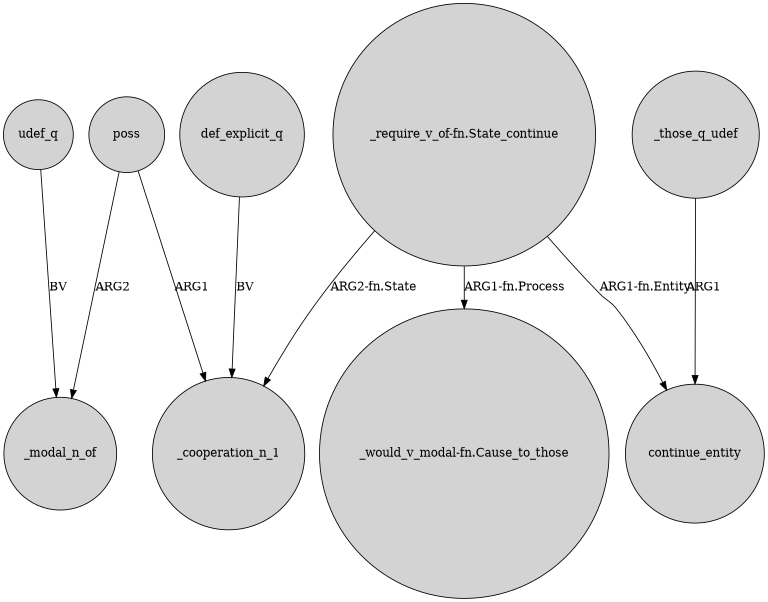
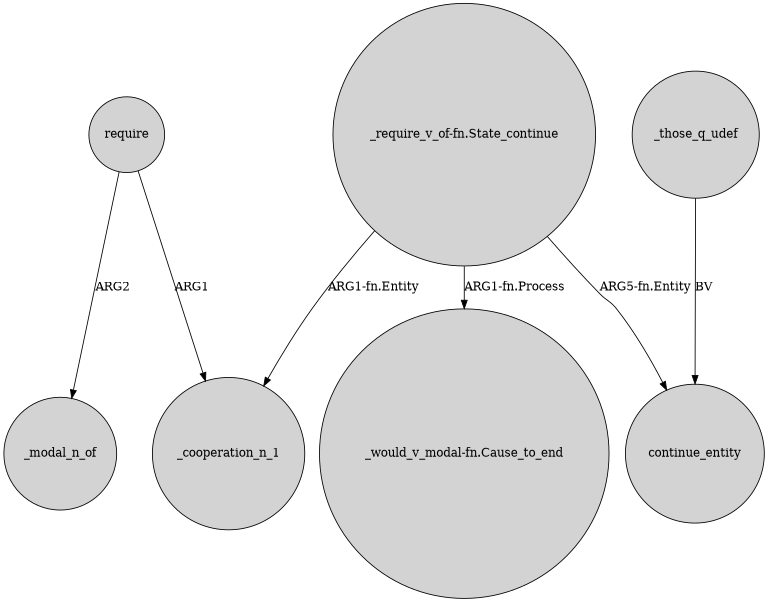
node "udef_q": removed
node "poss": label "poss" -> "require"
node "def_explicit_q": removed
edge "_require_v_of-fn.State_continue" -> "_cooperation_n_1": label "ARG2-fn.State" -> "ARG1-fn.Entity"
edge "_require_v_of-fn.State_continue" -> "continue_entity": label "ARG1-fn.Entity" -> "ARG5-fn.Entity"
edge "_those_q_udef" -> "continue_entity": label "ARG1" -> "BV"
node "_would_v_modal-fn.Cause_to_those": label "_would_v_modal-fn.Cause_to_those" -> "_would_v_modal-fn.Cause_to_end"
